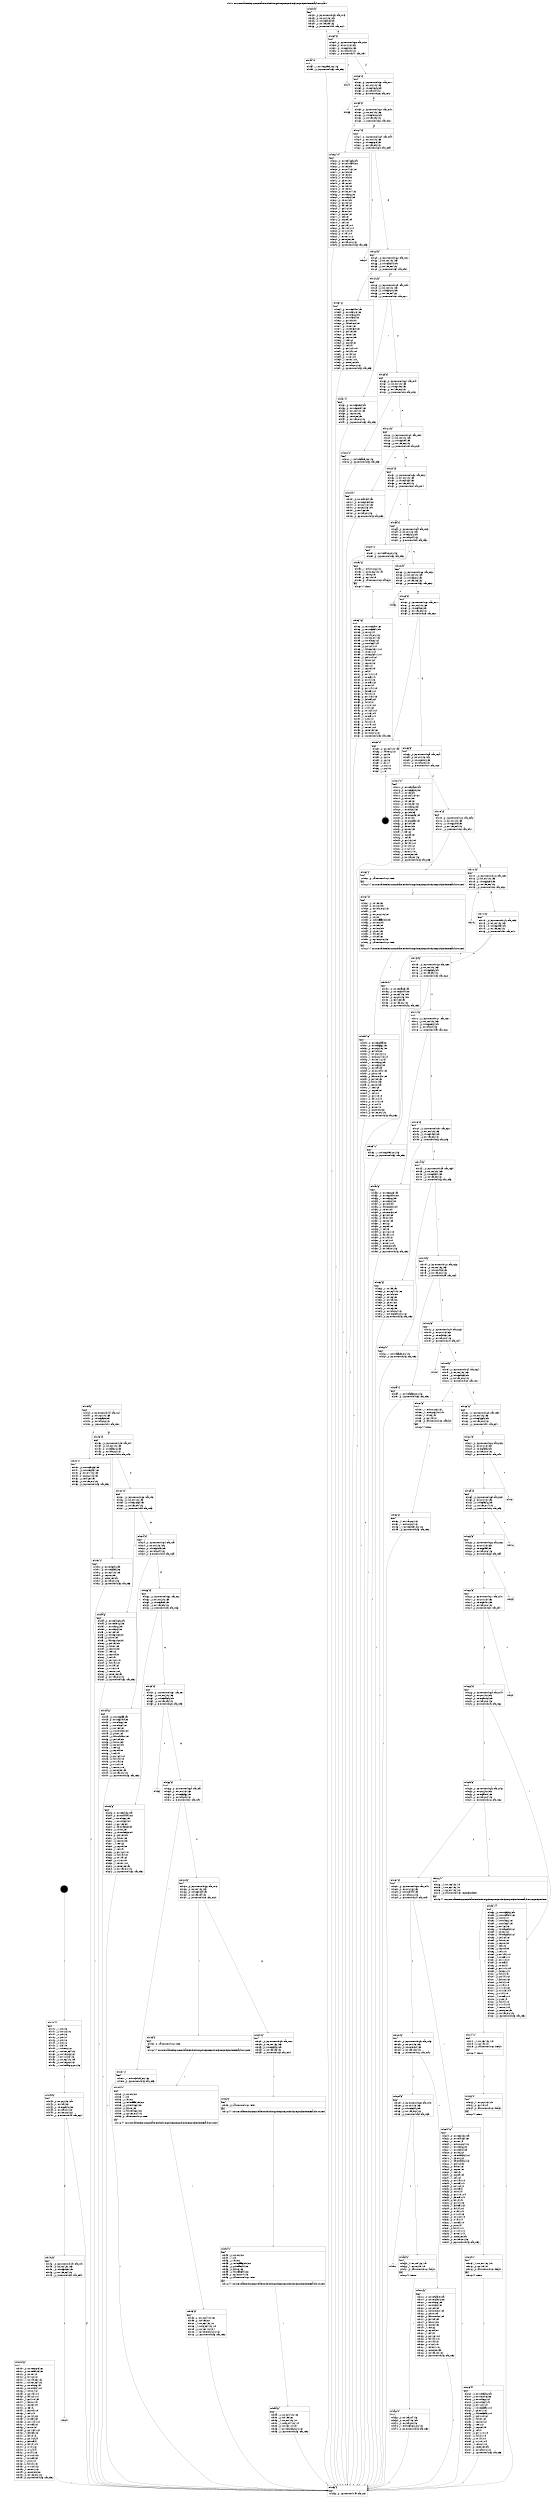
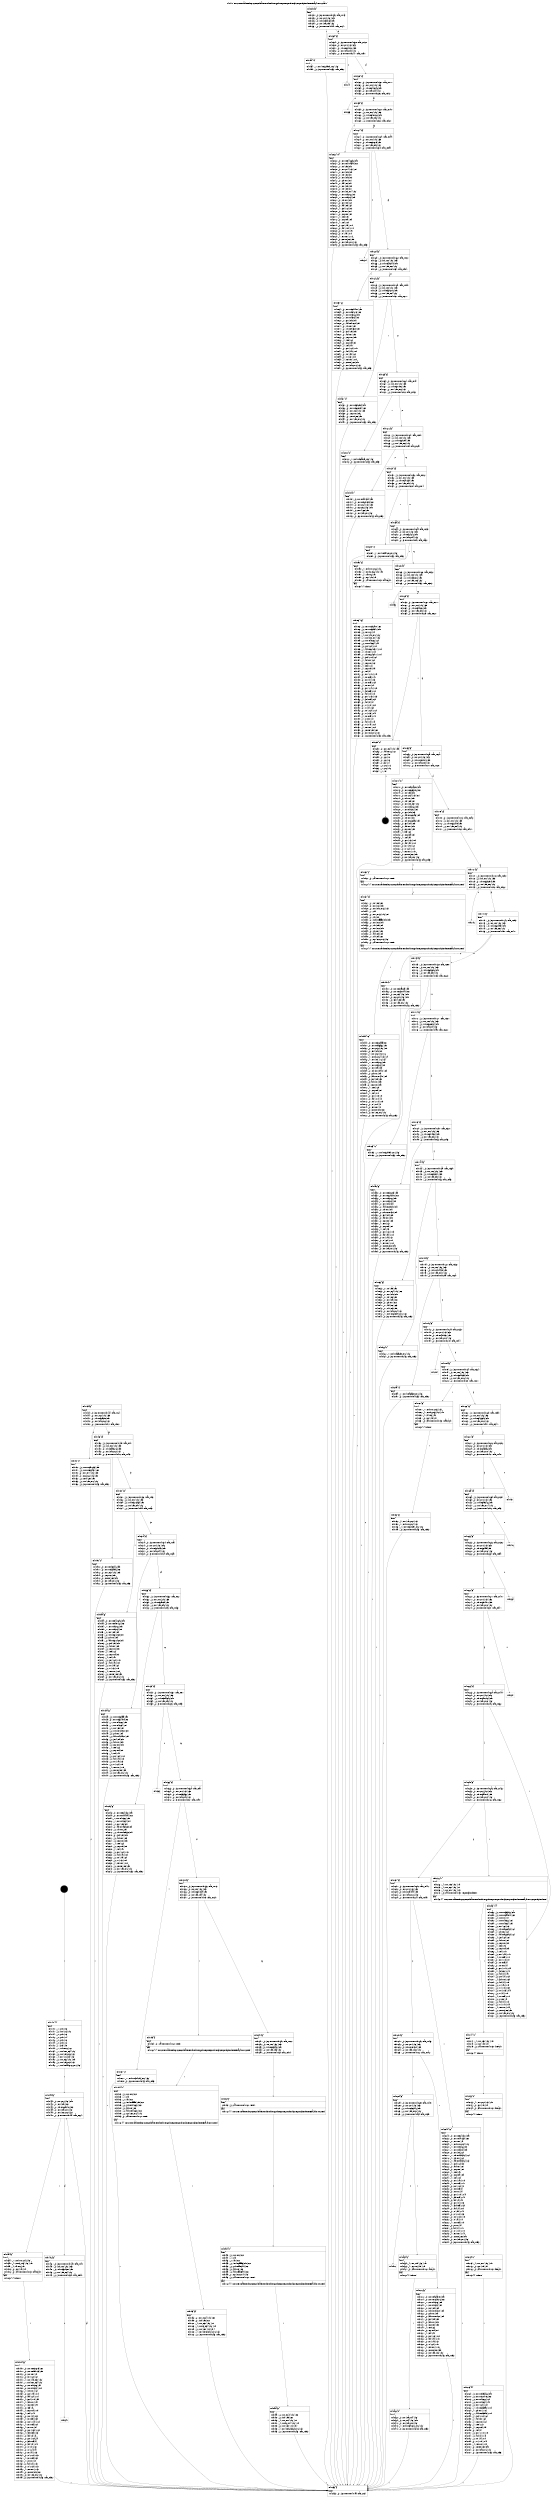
edge "0x40170e [25]" -> "0x401d82 [5]": now "0x401c70 [101]" -> "0x401d82 [5]"
node "0x401af4 [23]": added
